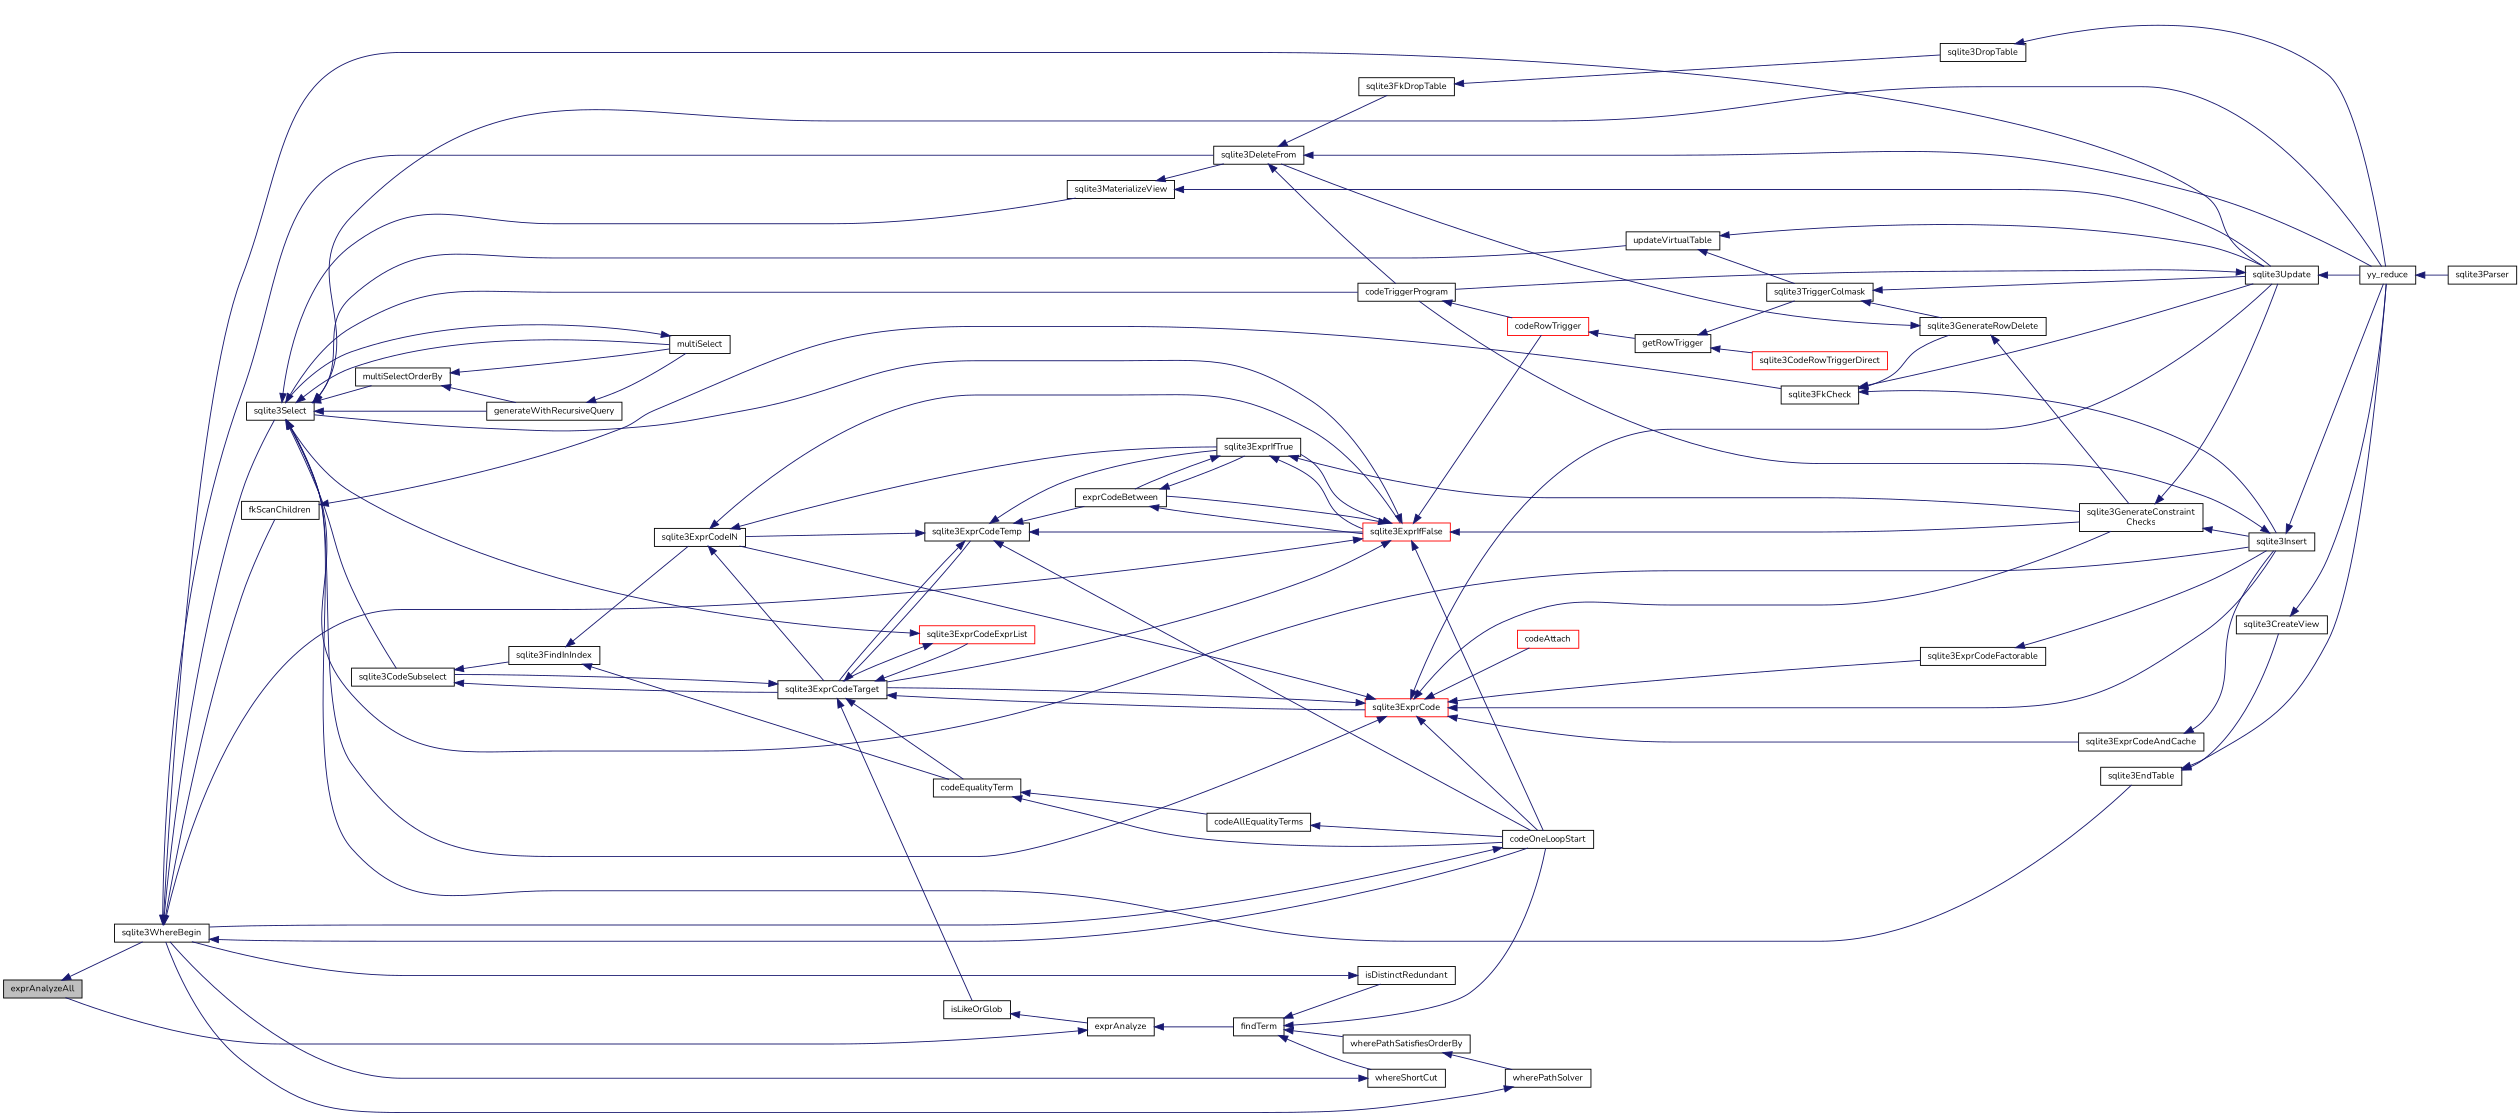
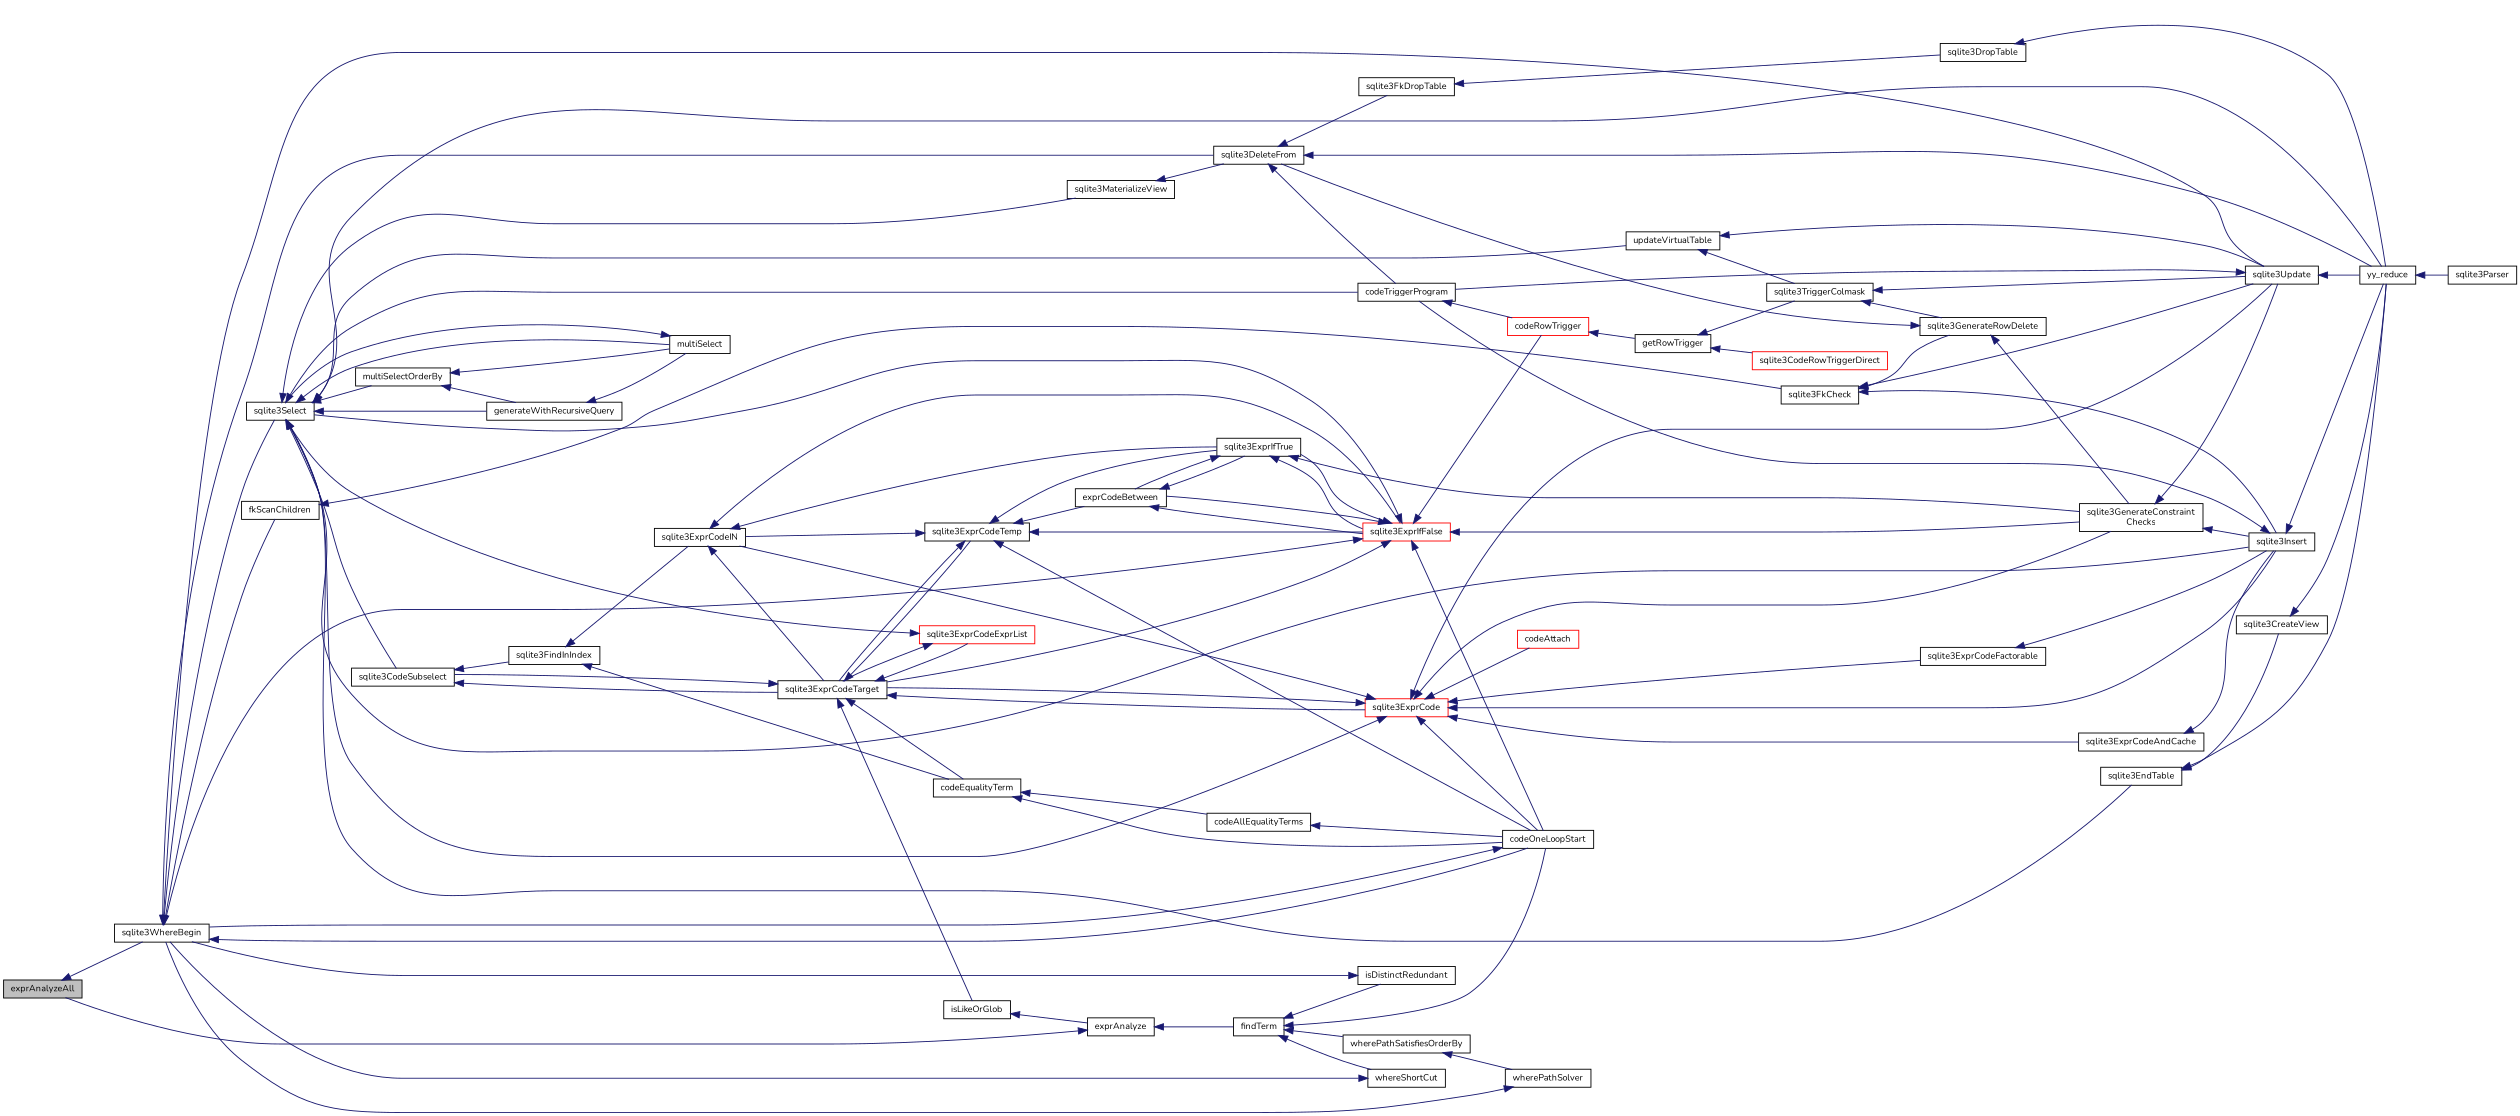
edge "sqlite3Update" -> "sqlite3MaterializeView": removed
